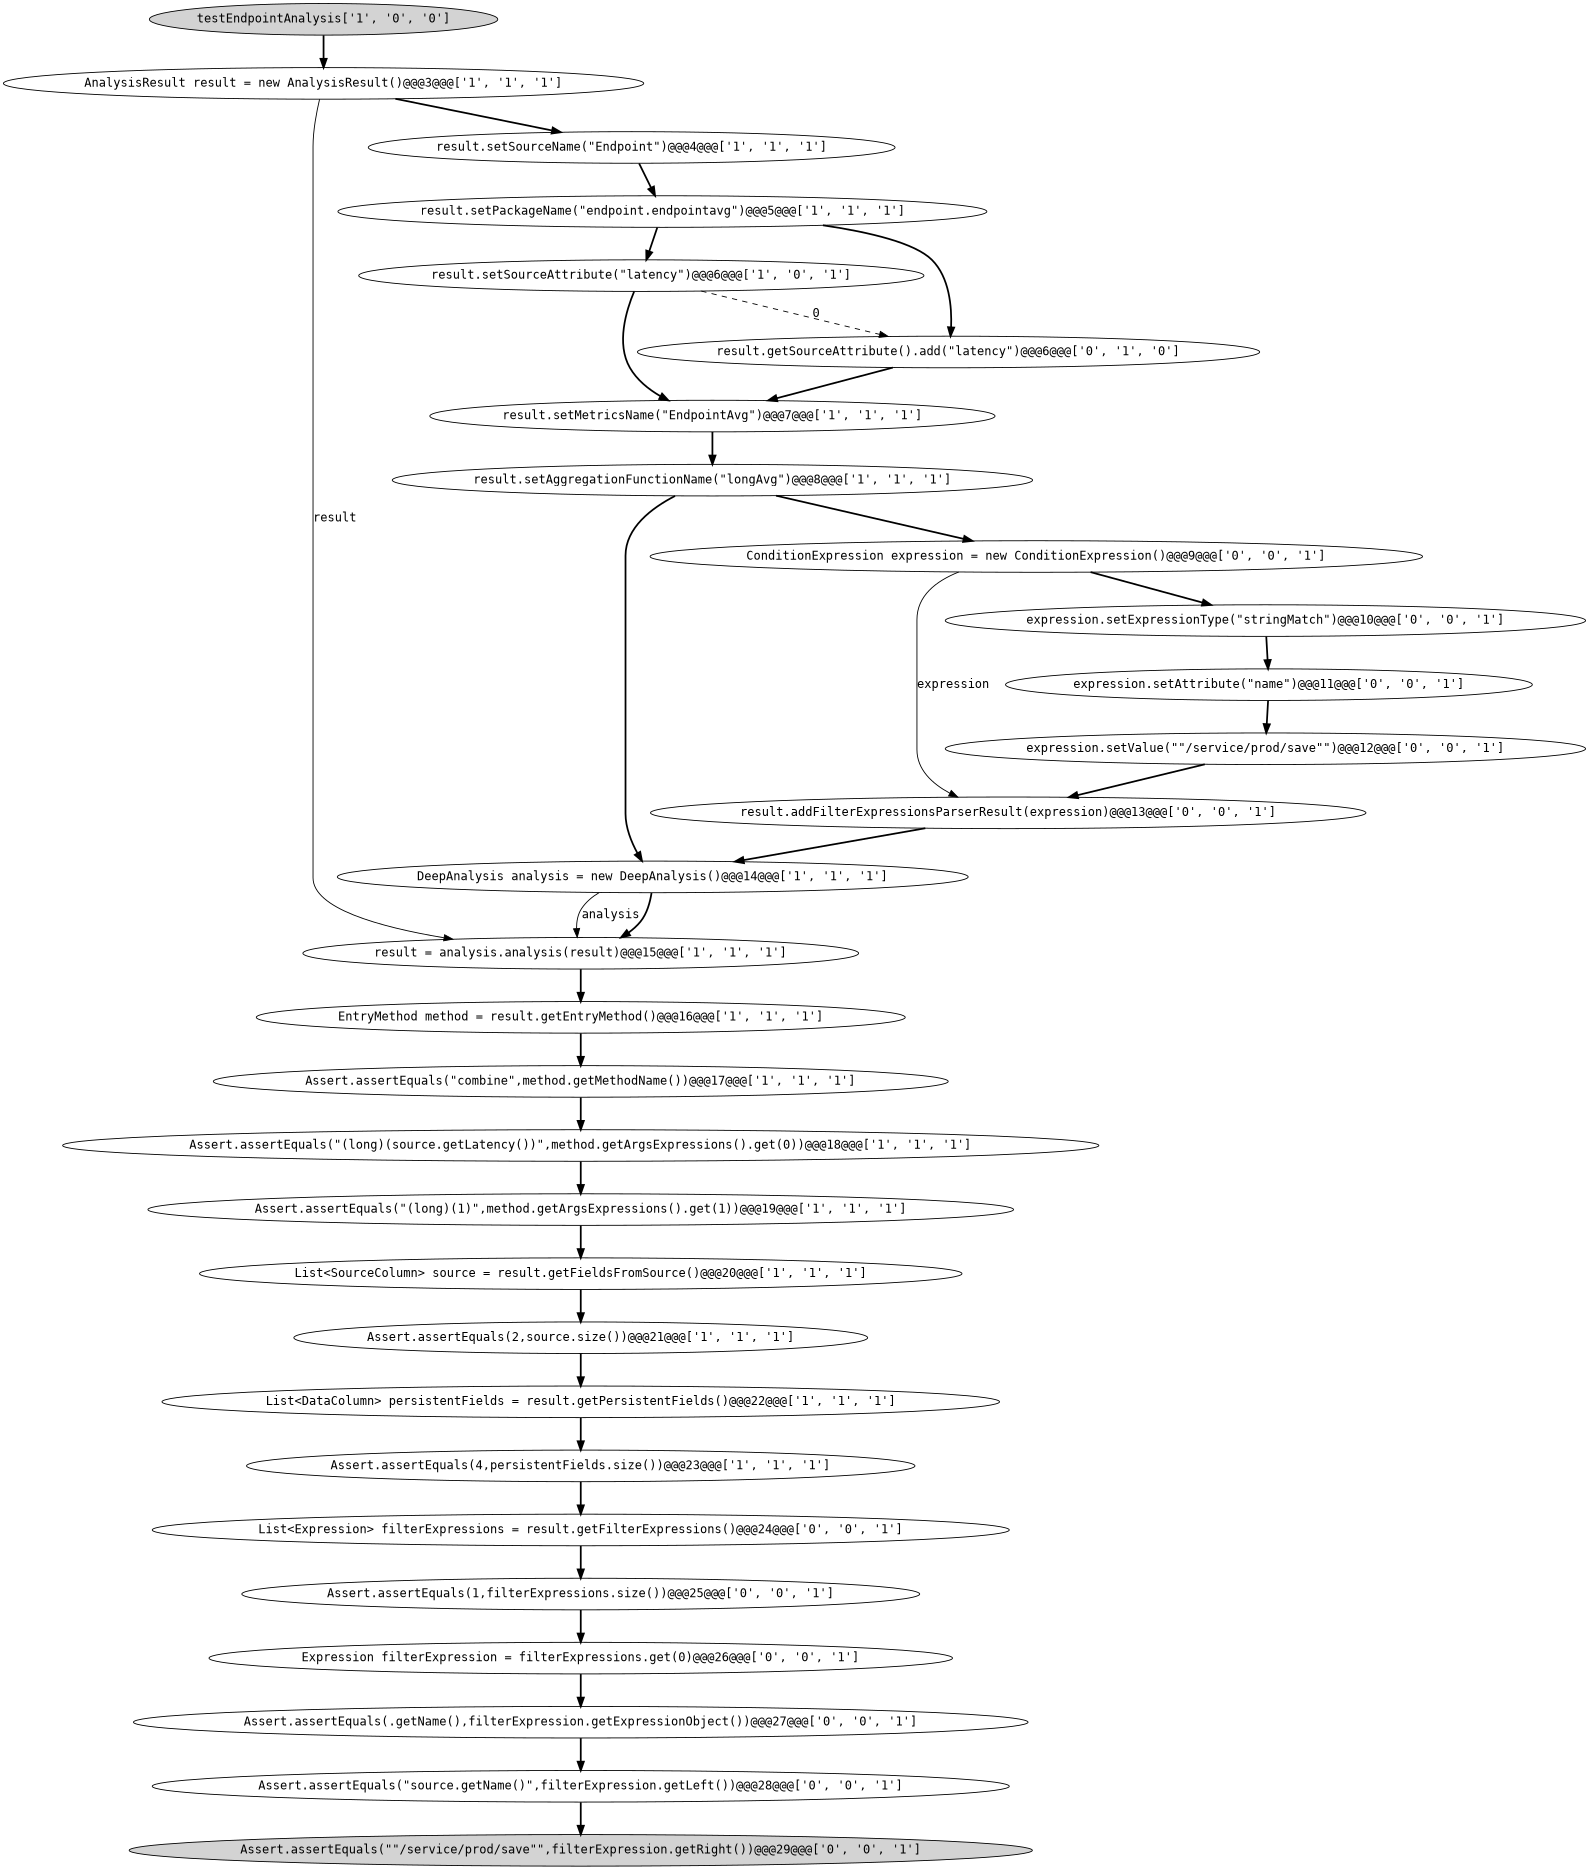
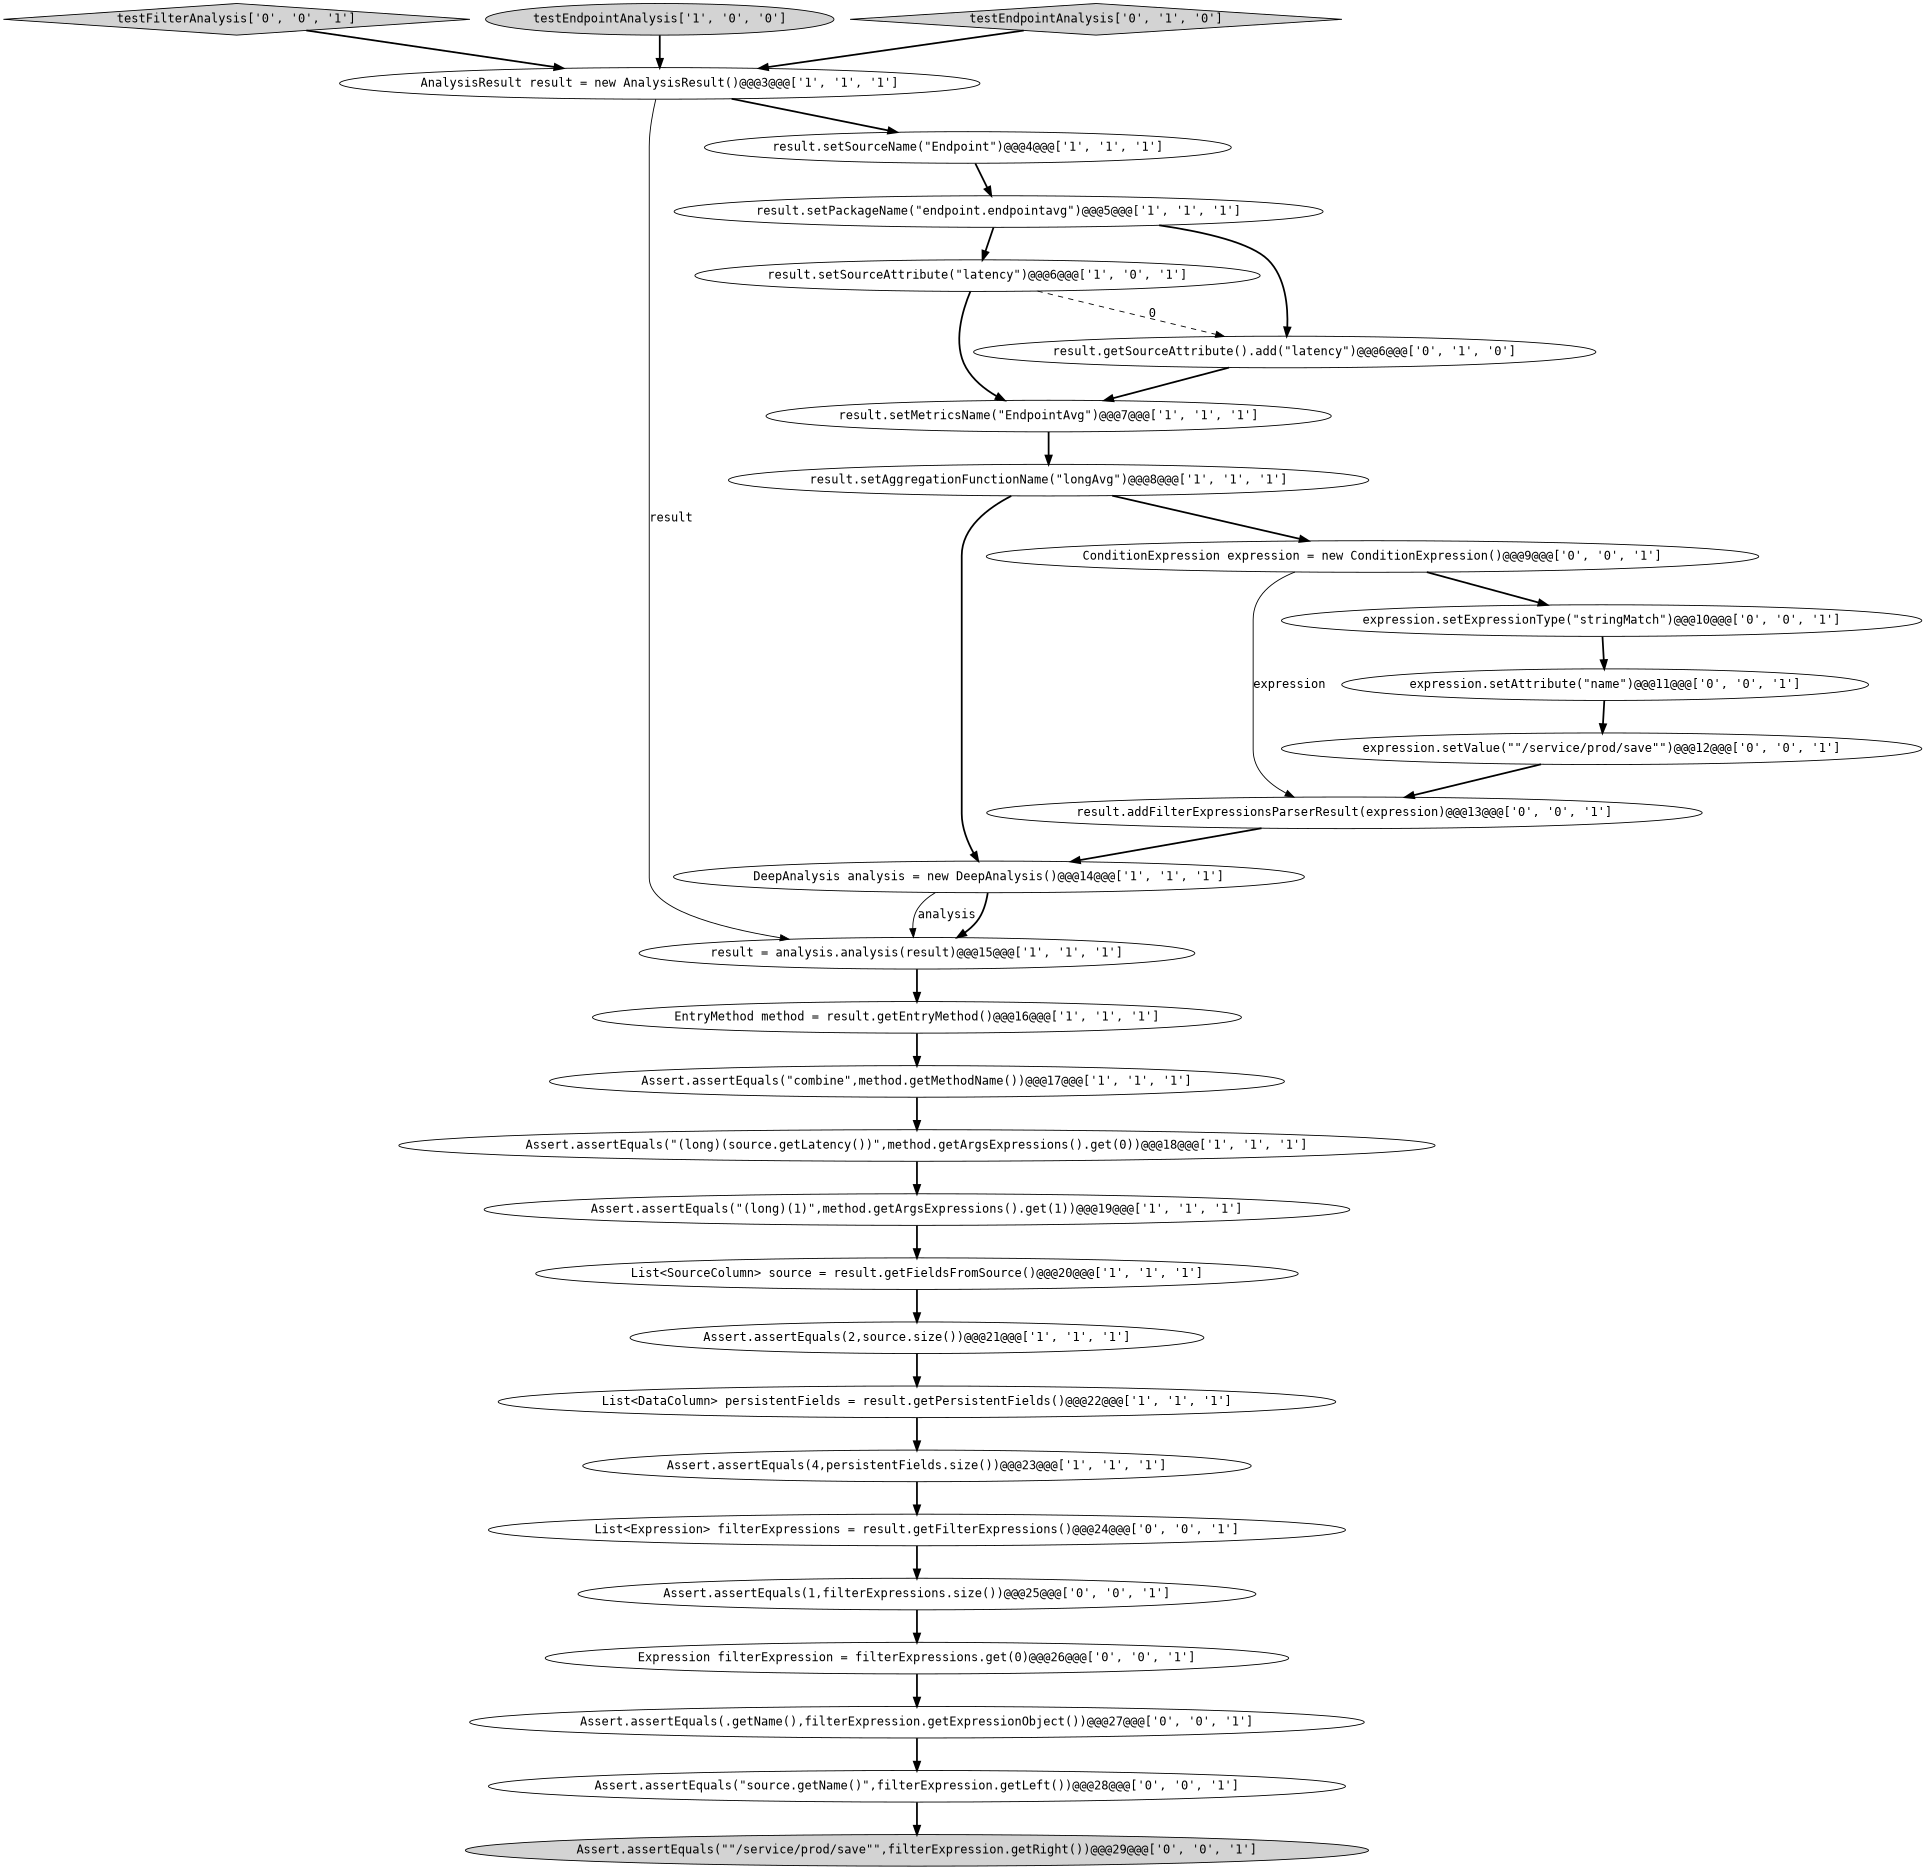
node "testFilterAnalysis['0', '0', '1']": added
node "testEndpointAnalysis['0', '1', '0']": added
